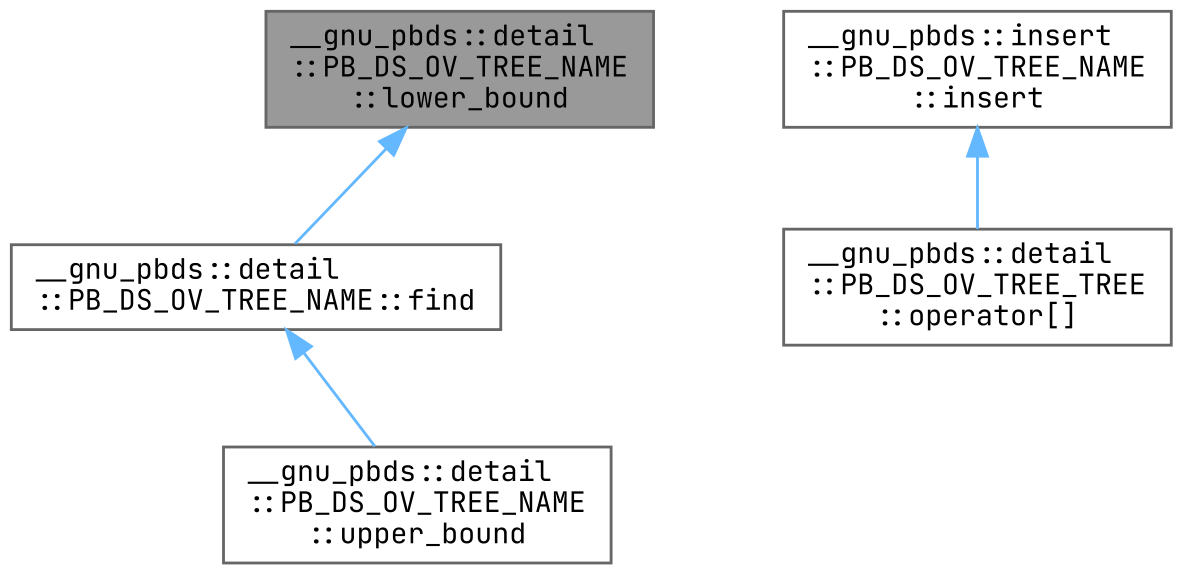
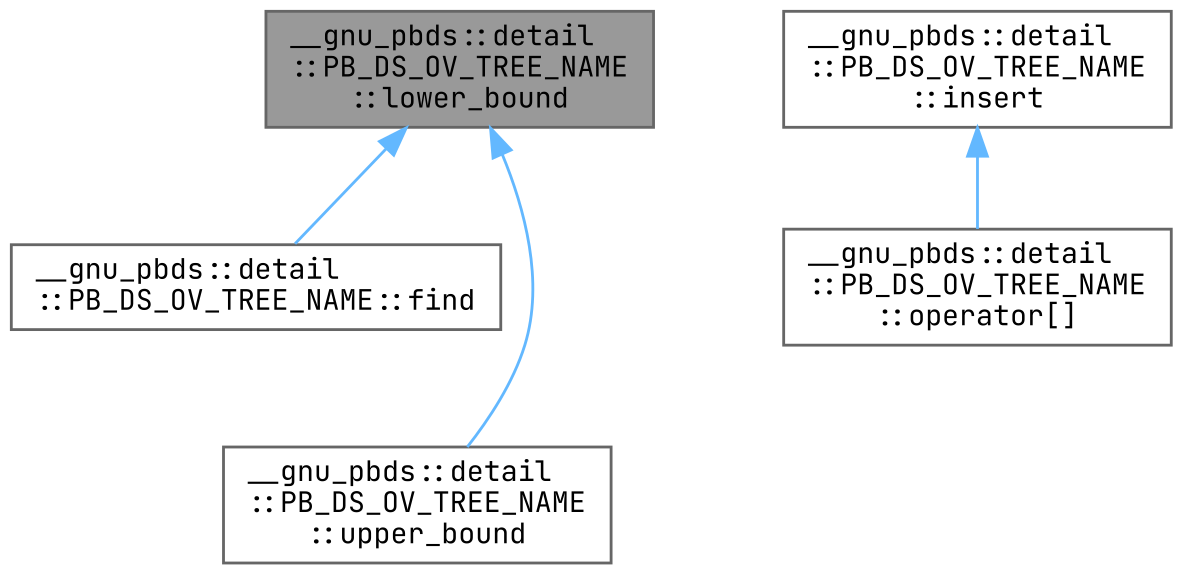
node "__gnu_pbds::insert ::PB_DS_OV_TREE_NAME ::insert": label "__gnu_pbds::insert ::PB_DS_OV_TREE_NAME ::insert" -> "__gnu_pbds::detail ::PB_DS_OV_TREE_NAME ::insert"
node "__gnu_pbds::detail ::PB_DS_OV_TREE_TREE ::operator[]": label "__gnu_pbds::detail ::PB_DS_OV_TREE_TREE ::operator[]" -> "__gnu_pbds::detail ::PB_DS_OV_TREE_NAME ::operator[]"
edge "__gnu_pbds::detail ::PB_DS_OV_TREE_NAME ::upper_bound" -> "__gnu_pbds::detail ::PB_DS_OV_TREE_NAME::find": now "__gnu_pbds::detail ::PB_DS_OV_TREE_NAME ::upper_bound" -> "__gnu_pbds::detail ::PB_DS_OV_TREE_NAME ::lower_bound"
